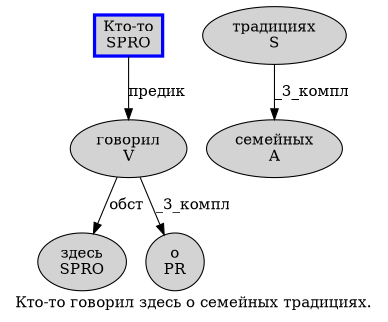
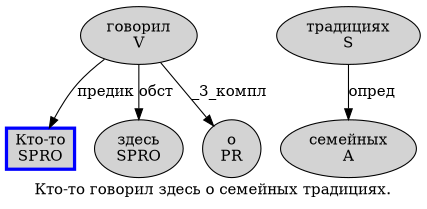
edge "Кто-то SPRO" -> "говорил V": reversed
edge "традициях S" -> "семейных A": label "_3_компл" -> "опред"
